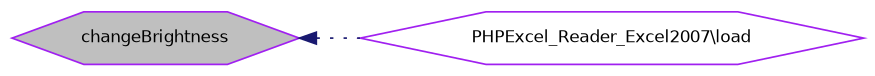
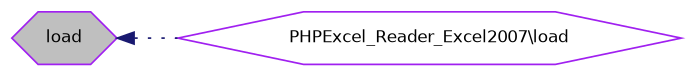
node "changeBrightness": label "changeBrightness" -> "load"
